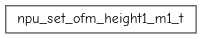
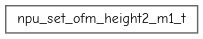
node "npu_set_ofm_height1_m1_t": label "npu_set_ofm_height1_m1_t" -> "npu_set_ofm_height2_m1_t"
